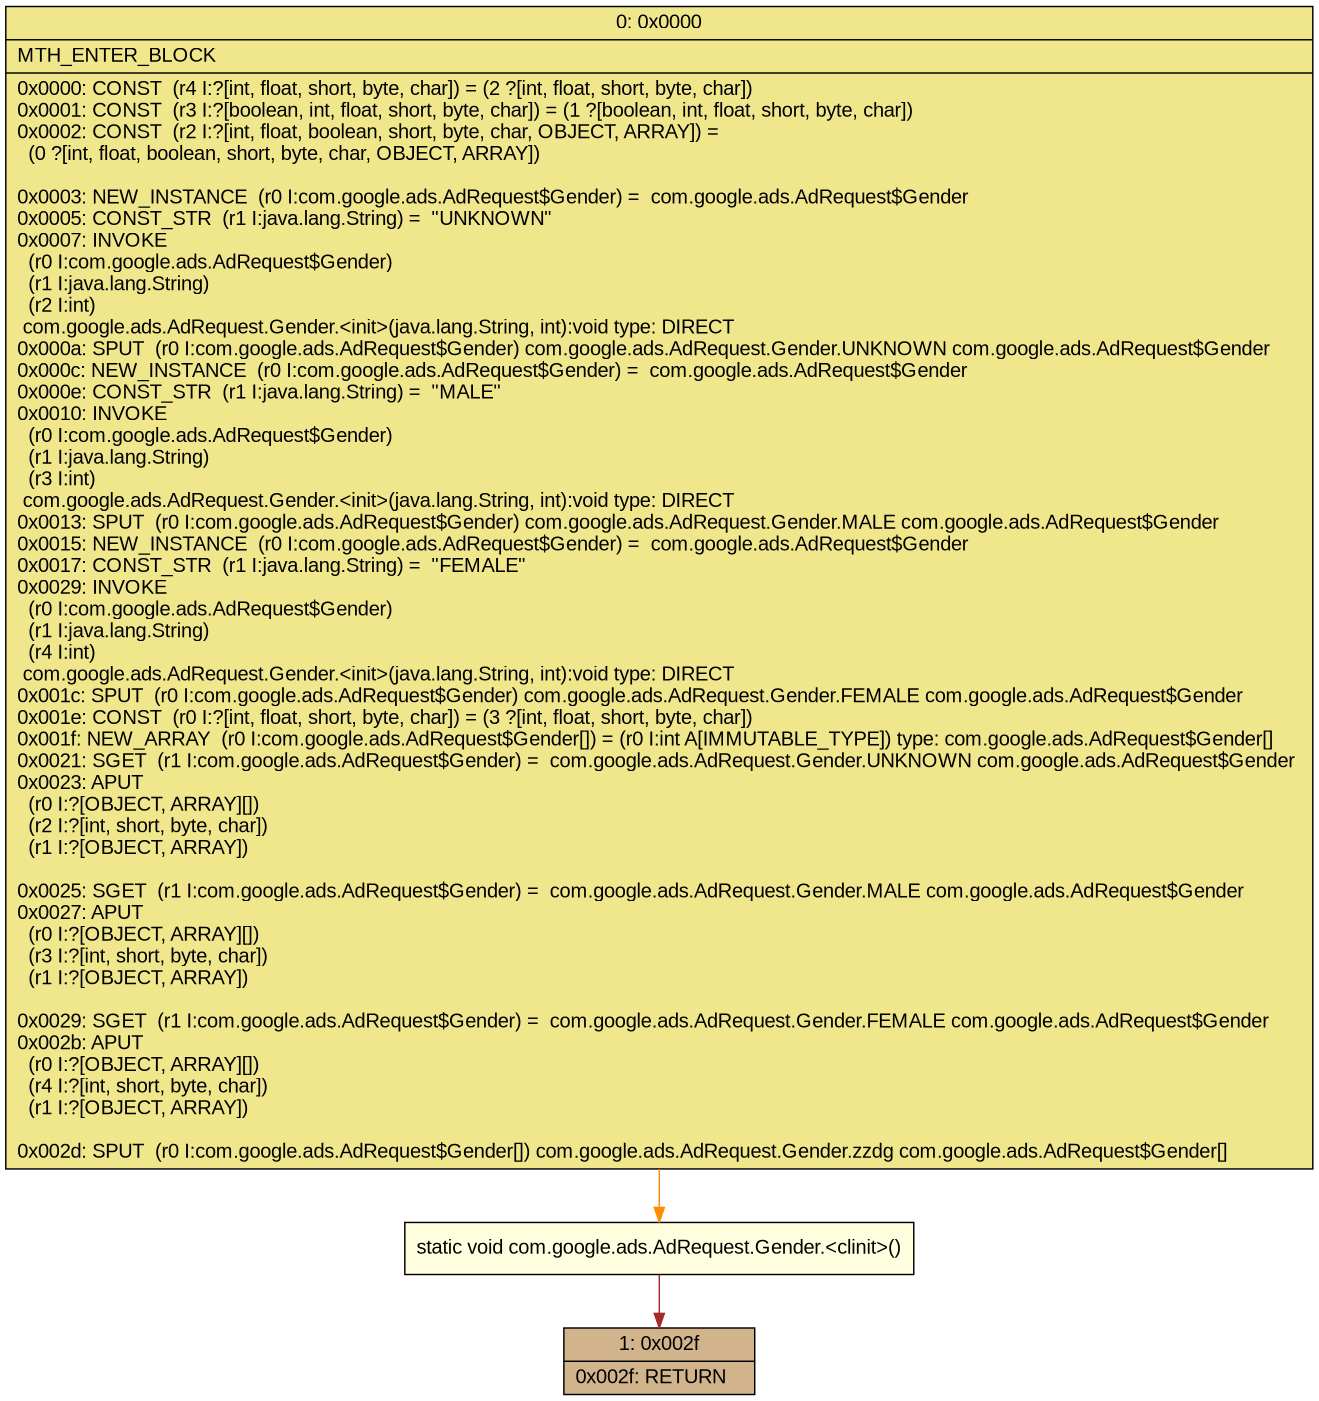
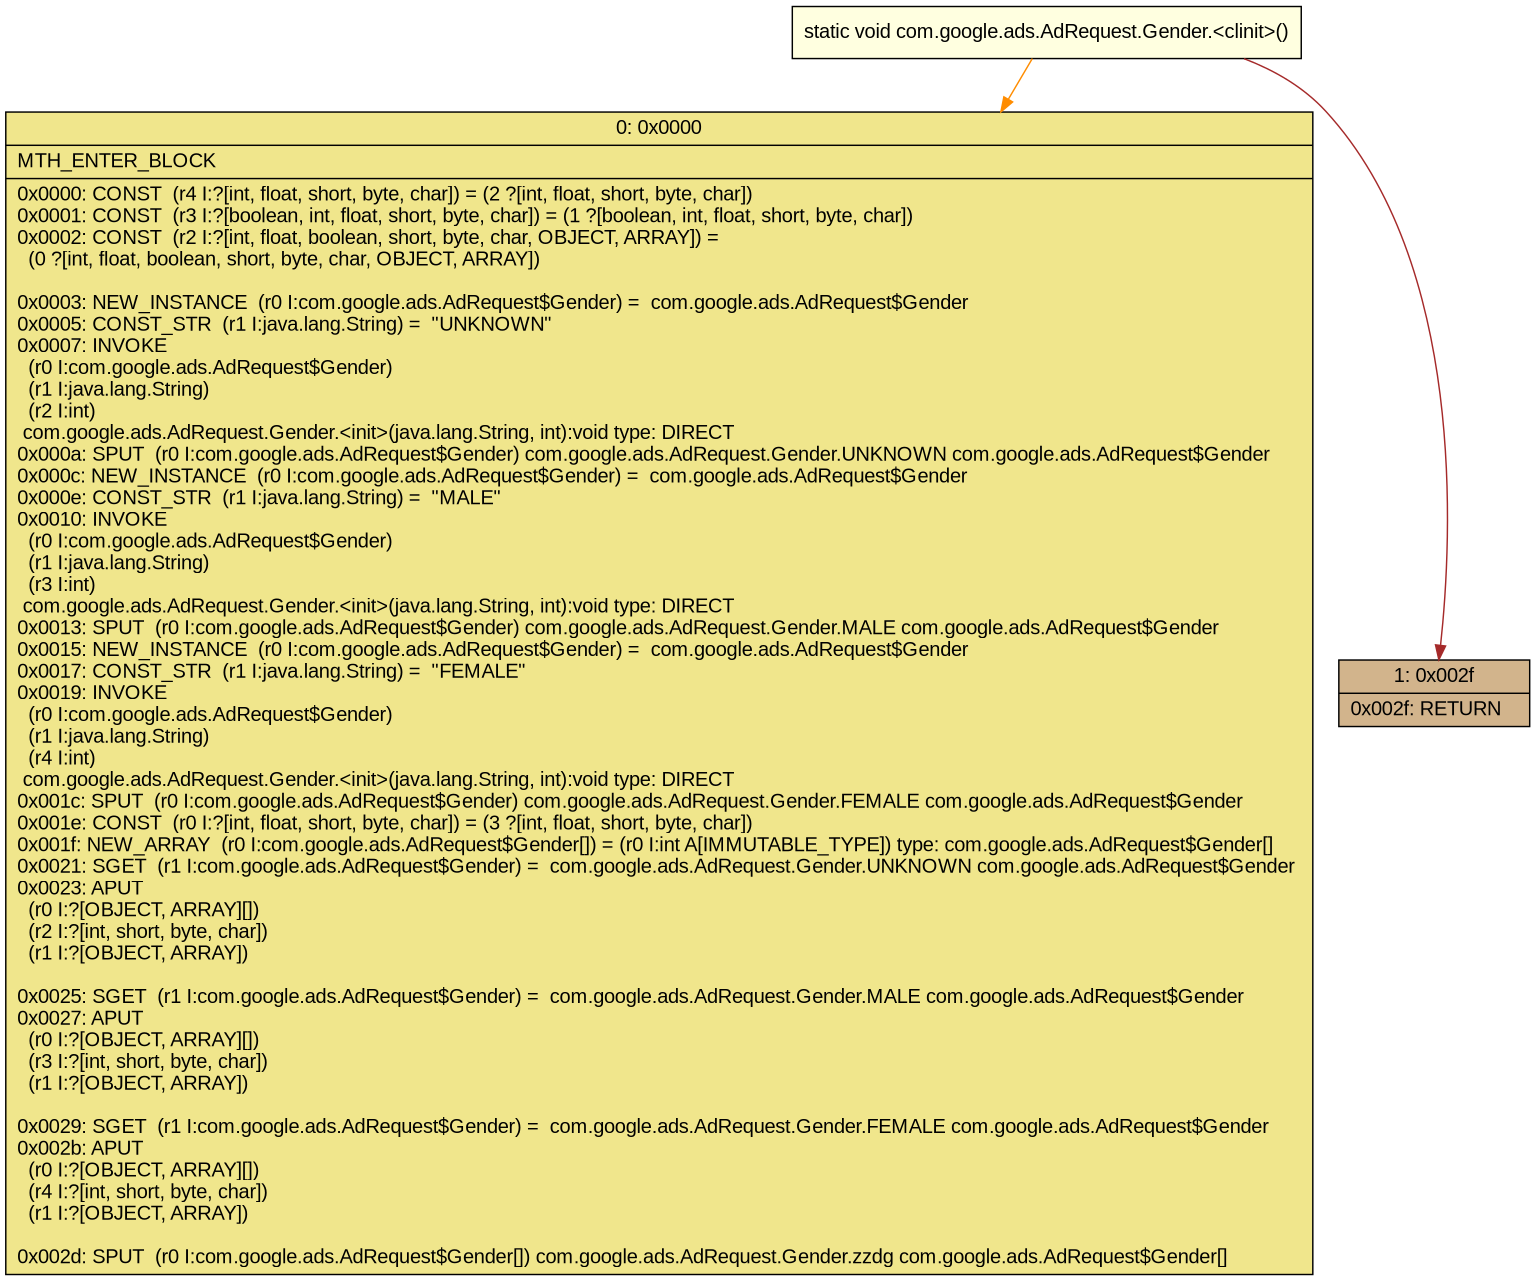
node "0: 0x0000": text "0x0029: INVOKE" -> "0x0019: INVOKE"
edge "0: 0x0000" -> "static void com.google.ads.AdRequest.Gender.<clinit>()": reversed
